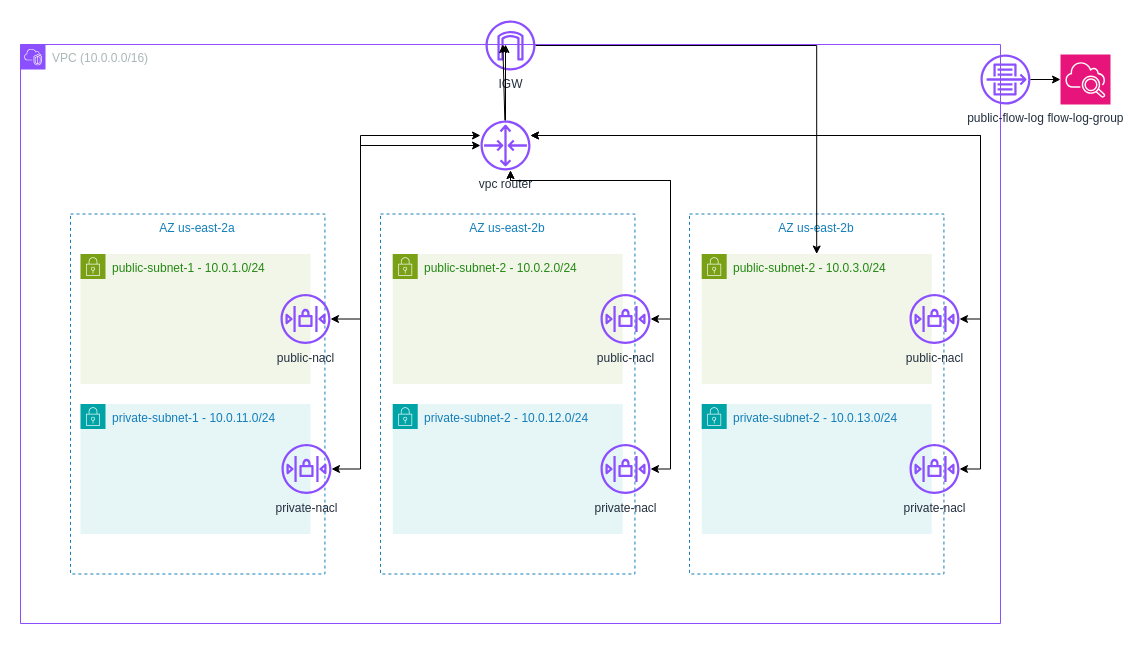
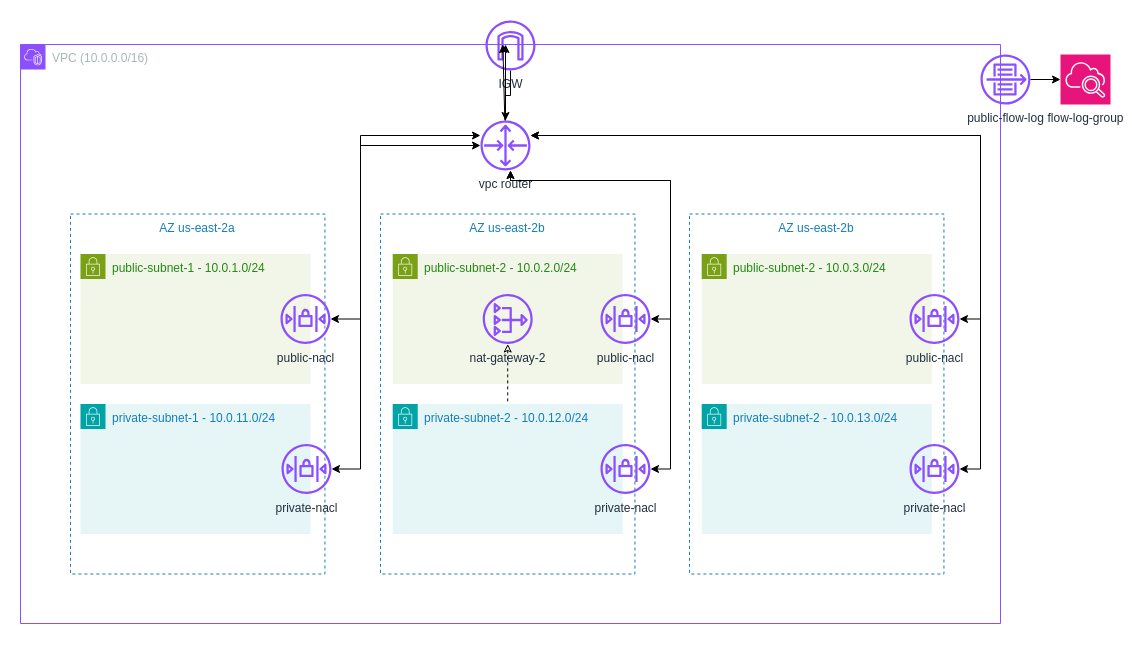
edge "IGW" -> "public-subnet-2 - 10.0.3.0/24": now "IGW" -> "vpc router"
node "nat-gateway-2": added
edge "private-subnet-2 - 10.0.12.0/24" -> "nat-gateway-2": added
